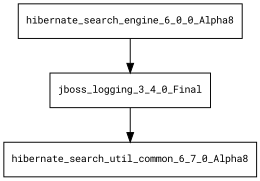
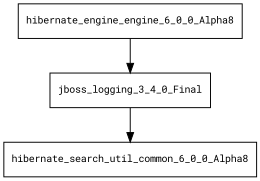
node "hibernate_search_engine_6_0_0_Alpha8": label "hibernate_search_engine_6_0_0_Alpha8" -> "hibernate_engine_engine_6_0_0_Alpha8"
node "hibernate_search_util_common_6_7_0_Alpha8": label "hibernate_search_util_common_6_7_0_Alpha8" -> "hibernate_search_util_common_6_0_0_Alpha8"
